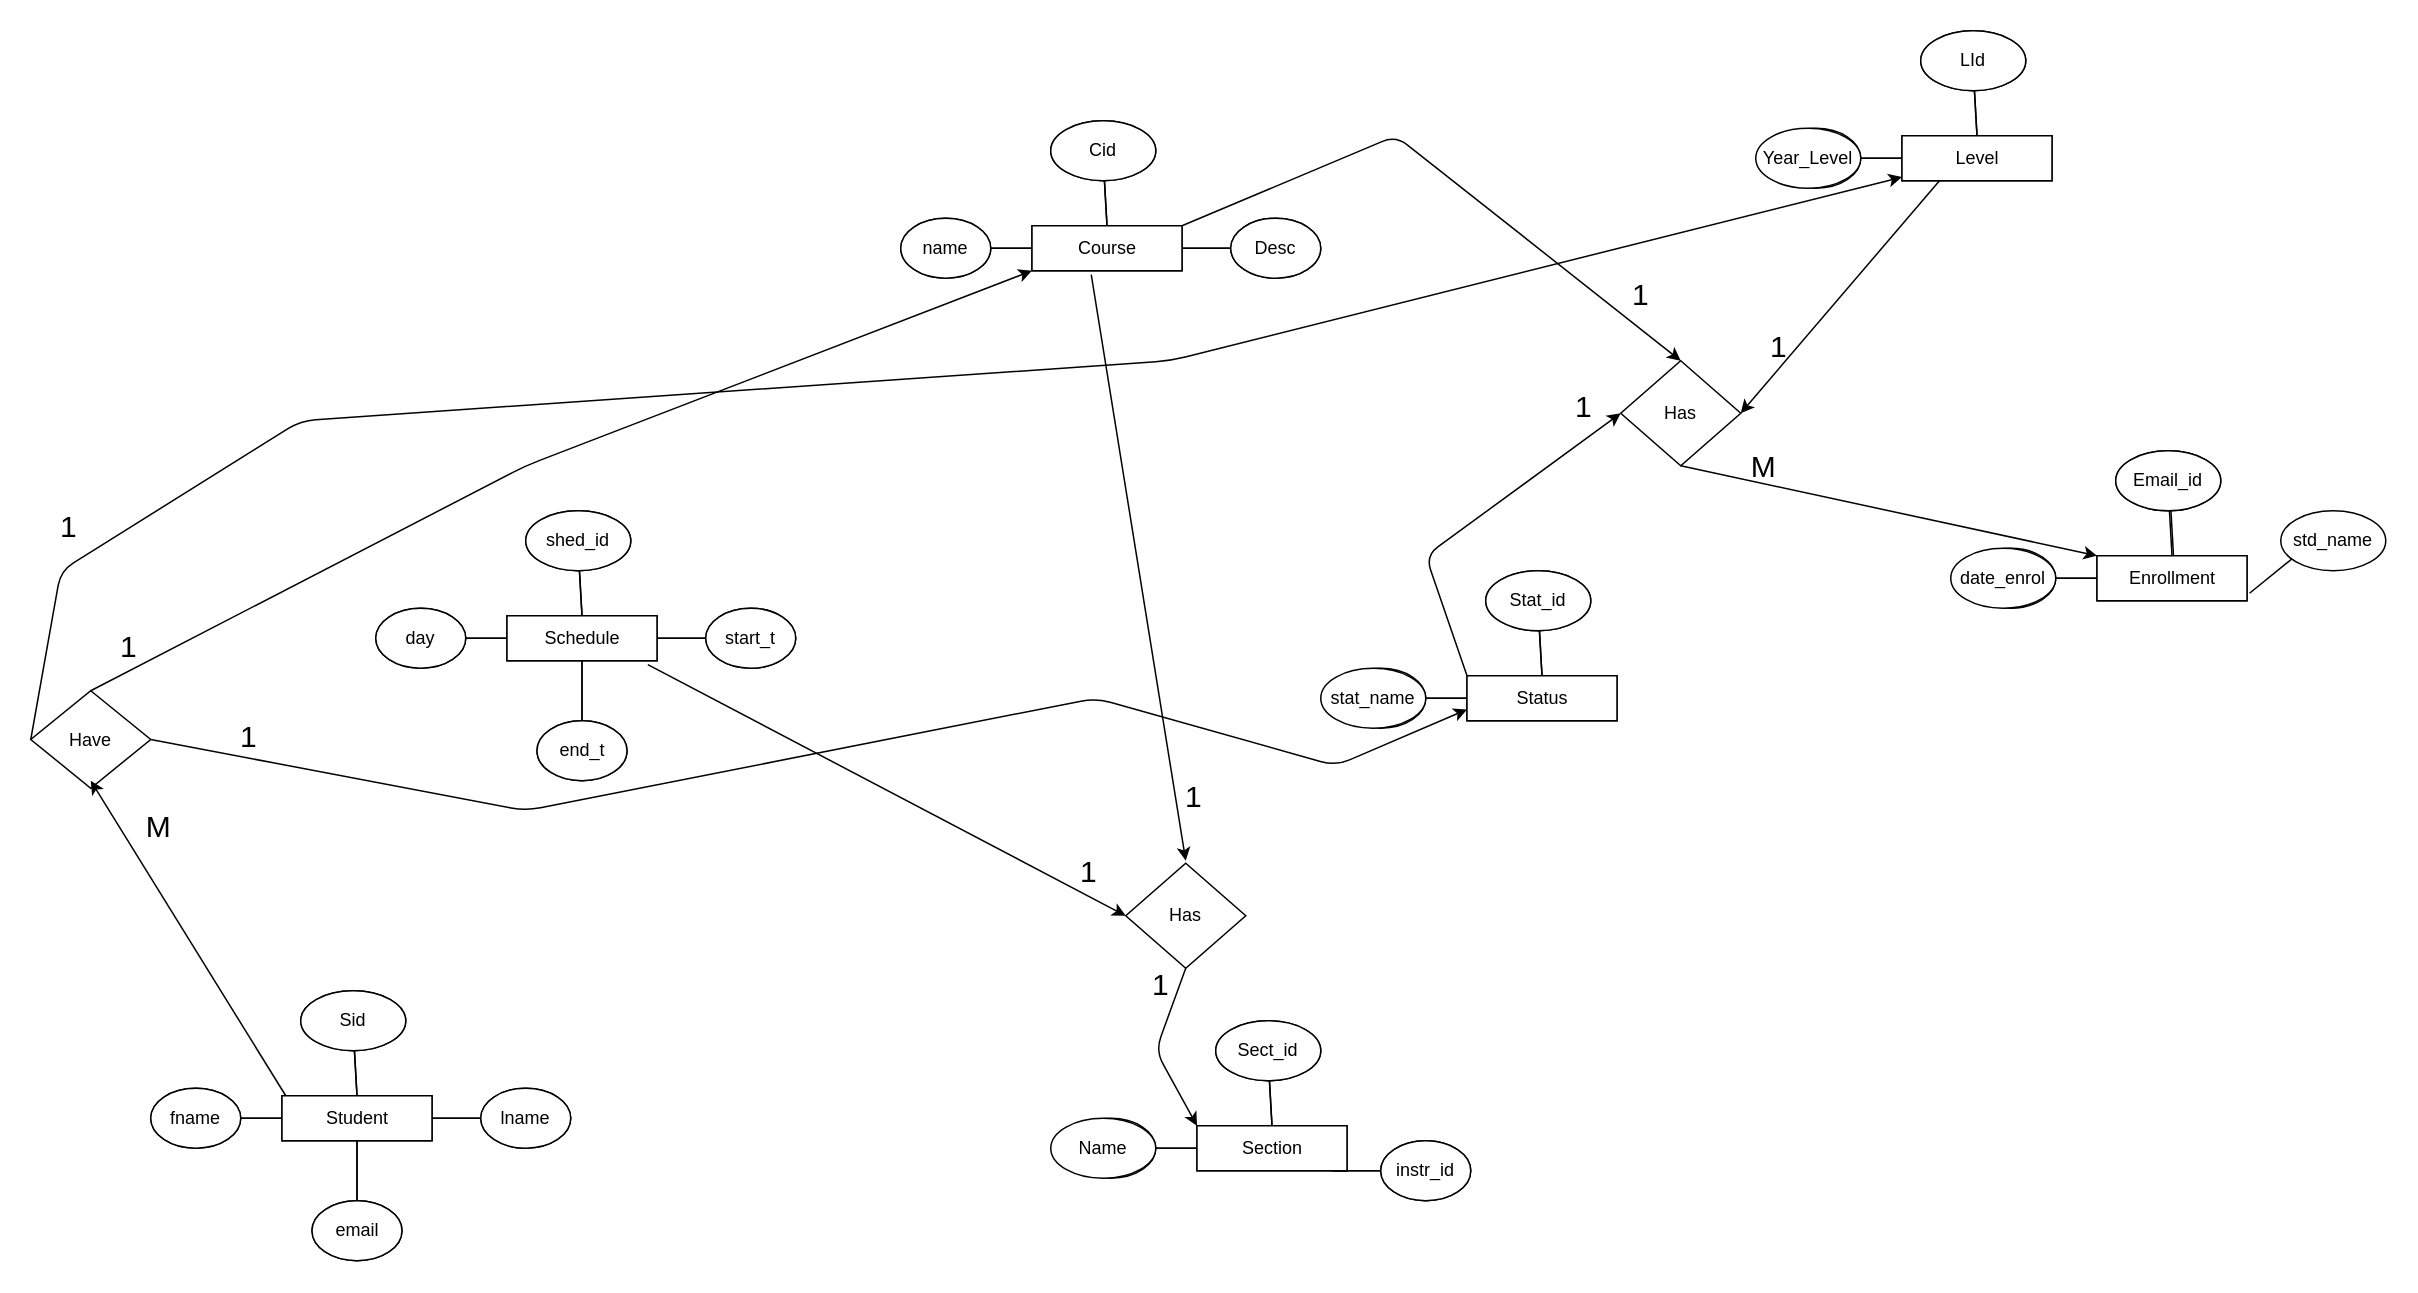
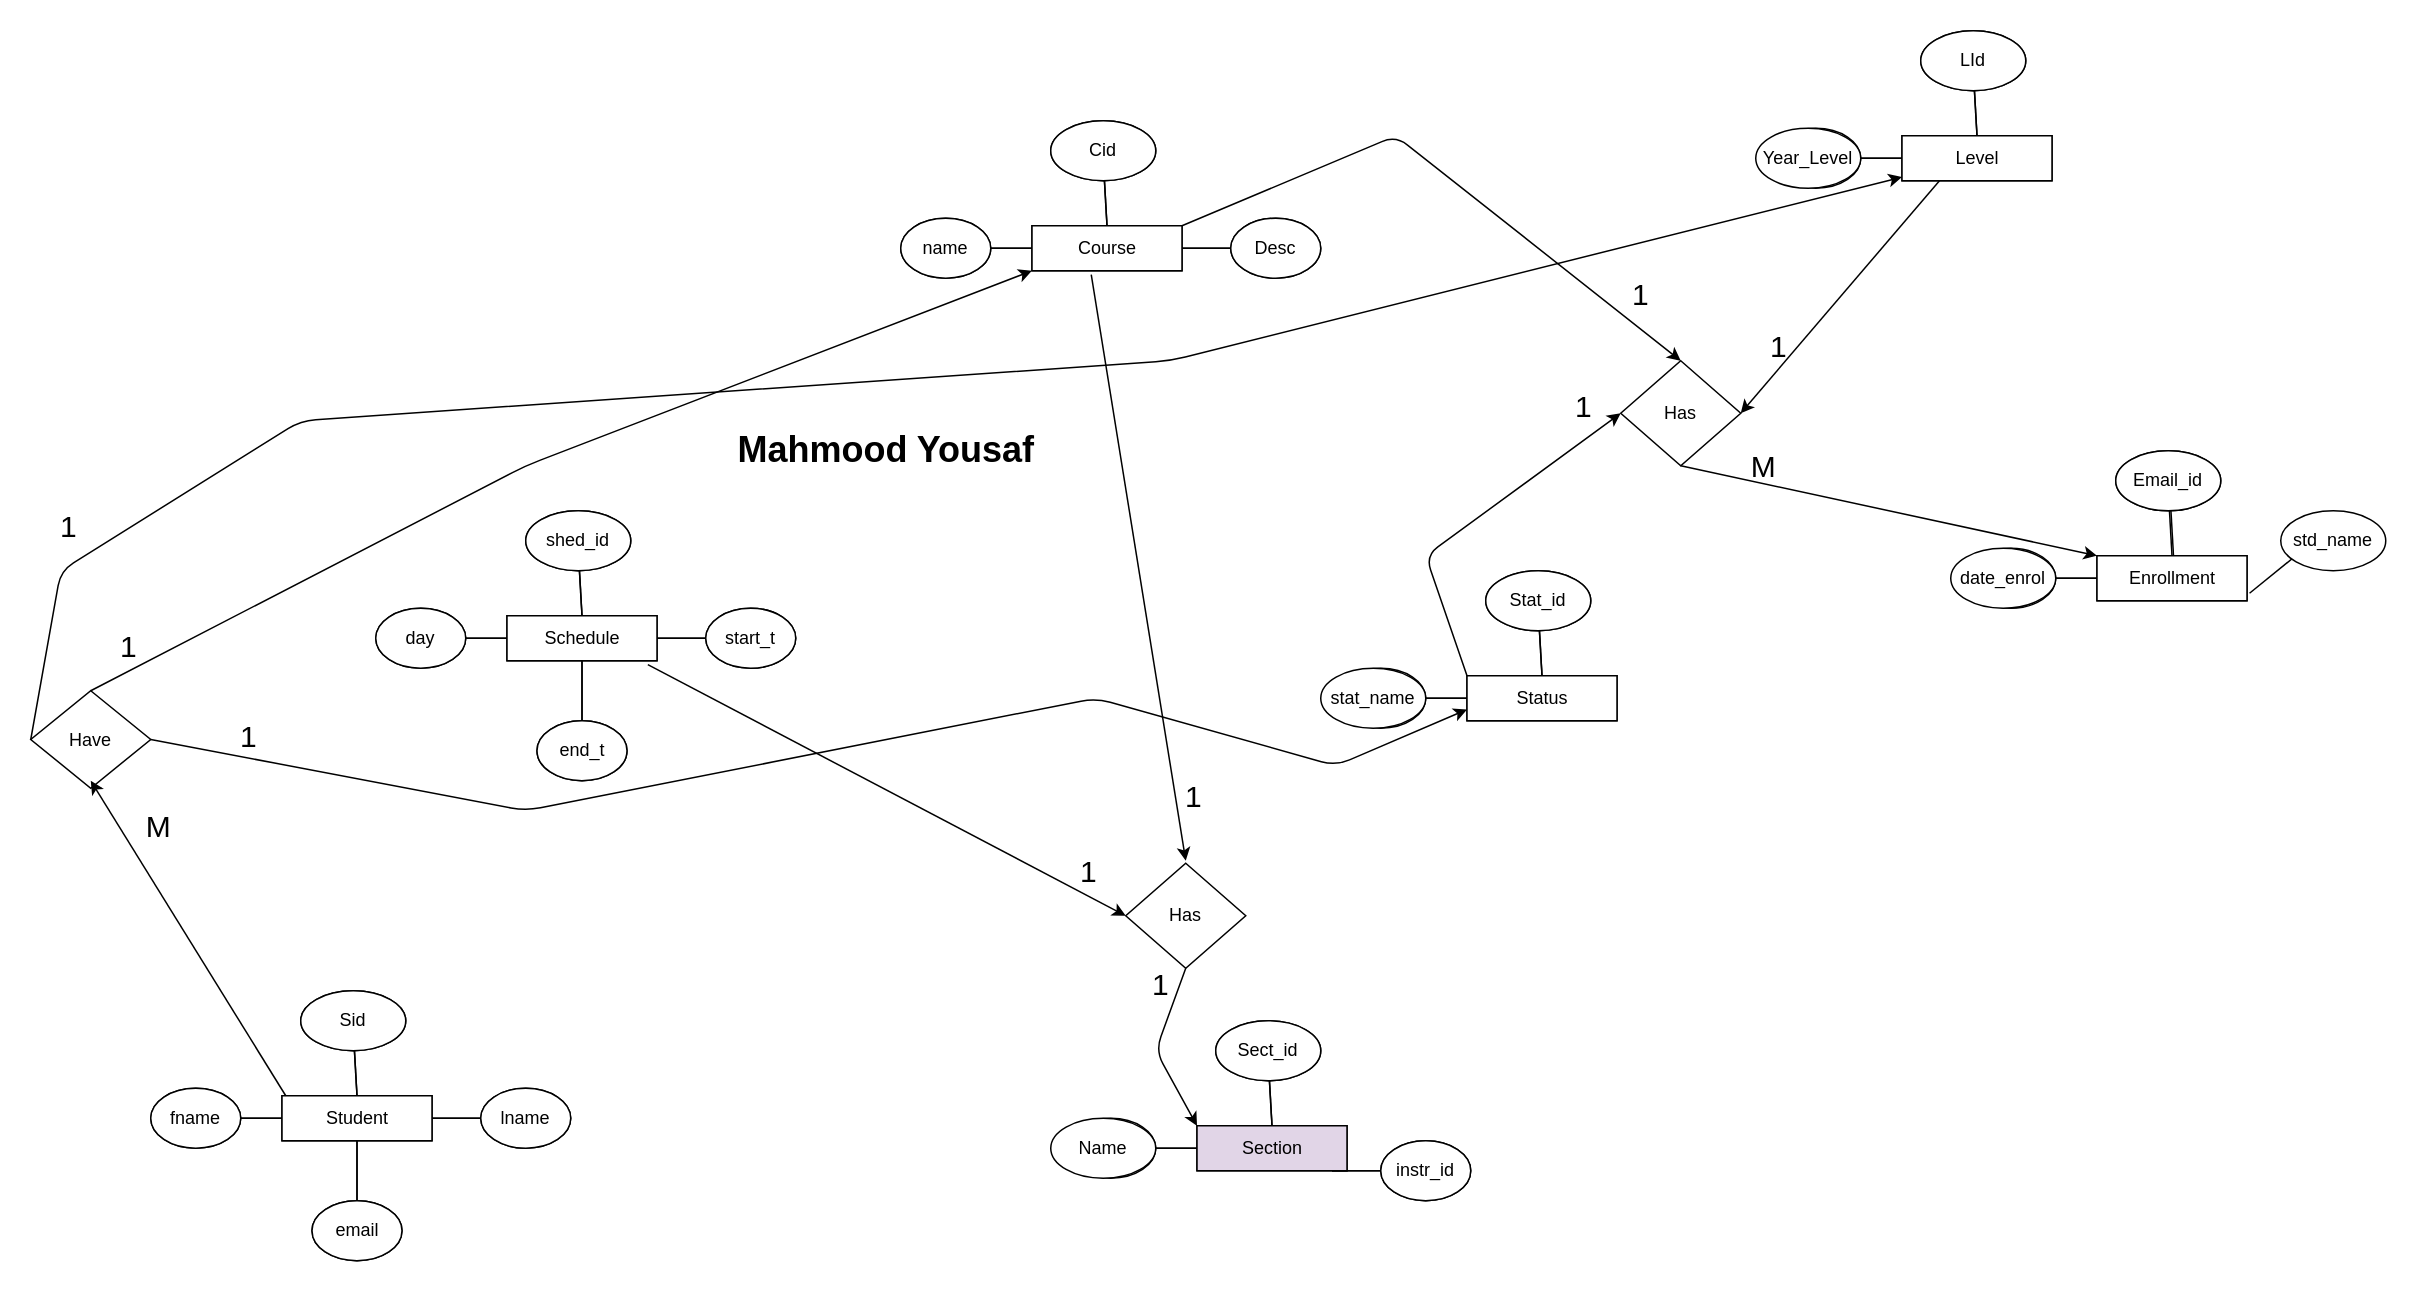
node "Mahmood Yousaf": added
node "Section": fillcolor #ffffff -> #e1d5e7
